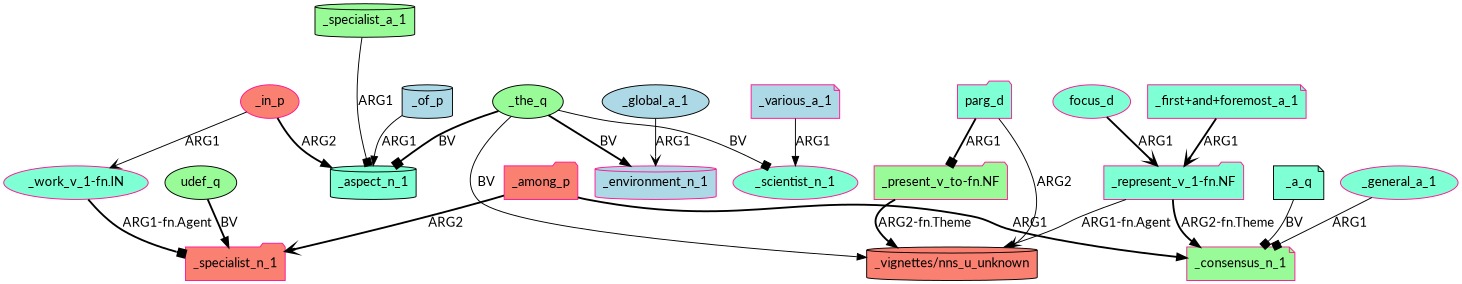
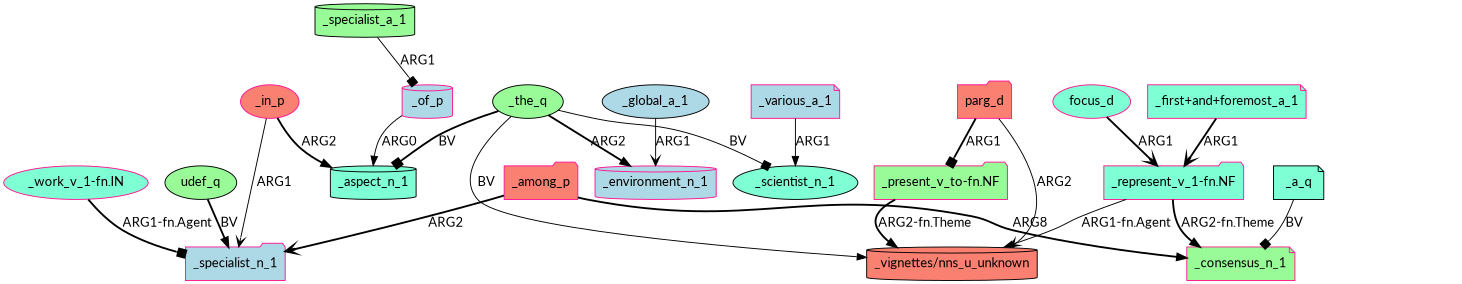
edge "_specialist_a_1" -> "_aspect_n_1": now "_specialist_a_1" -> "_of_p"
node "_of_p": color black -> deeppink
node "parg_d": fillcolor aquamarine -> salmon
edge "_in_p" -> "_work_v_1-fn.IN": now "_in_p" -> "_specialist_n_1"
edge "_of_p" -> "_aspect_n_1": label "ARG1" -> "ARG0"
edge "_the_q" -> "_environment_n_1": label "BV" -> "ARG2"
node "_scientist_n_1": color deeppink -> black
node "_general_a_1": removed
edge "_among_p" -> "_consensus_n_1": label "ARG1" -> "ARG8"
node "_specialist_n_1": fillcolor salmon -> lightblue
